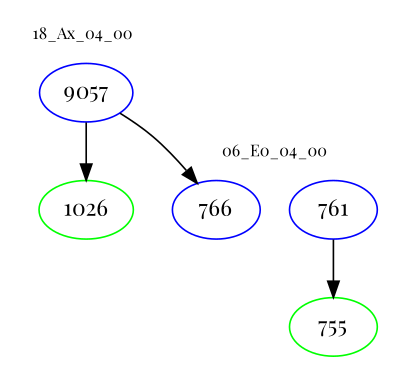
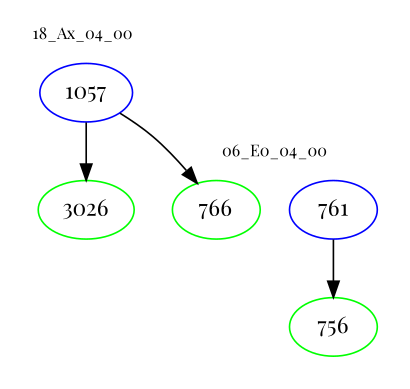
node "9057": label "9057" -> "1057"
node "1026": label "1026" -> "3026"
node "766": color blue -> green
node "755": label "755" -> "756"
